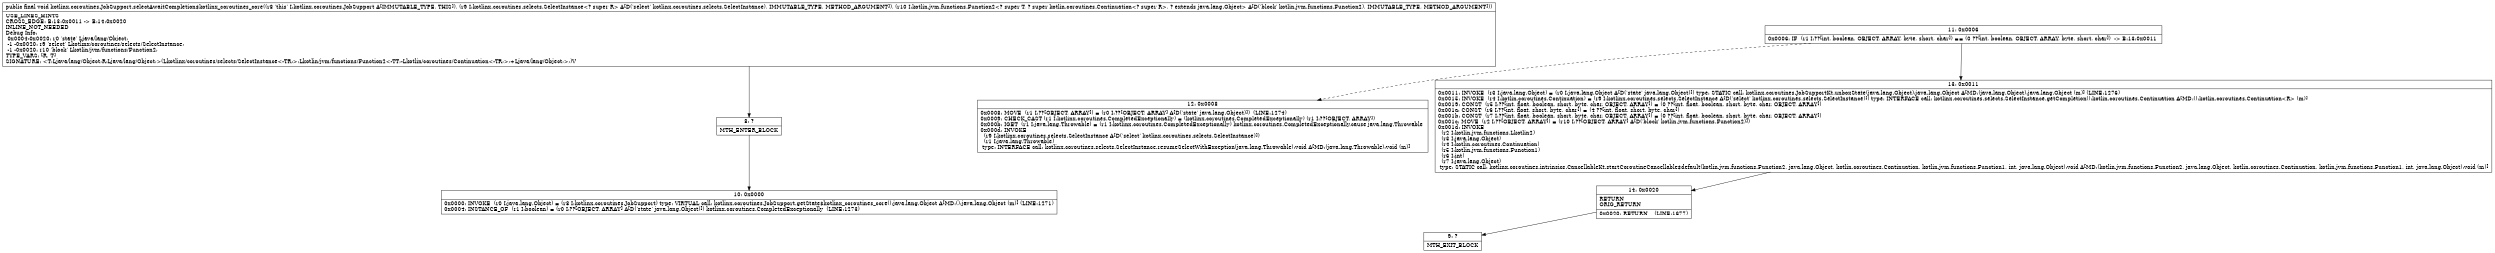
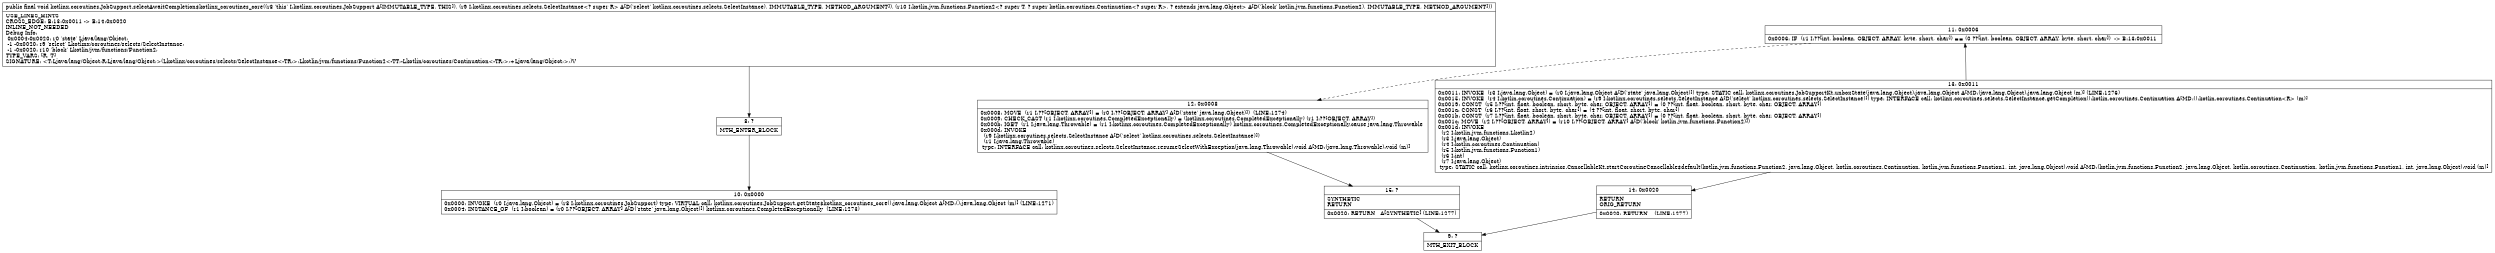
edge "11: 0x0006" -> "13: 0x0011": reversed
node "15: ?": added
node "14: 0x0020": text "0x0020: RETURN    (LINE:1677)" -> "0x0020: RETURN    (LINE:1277)"
